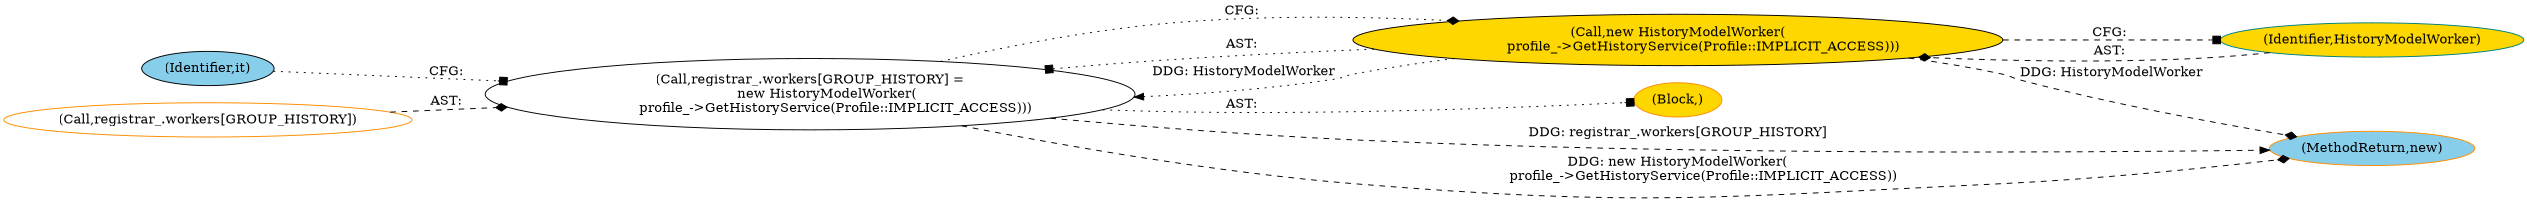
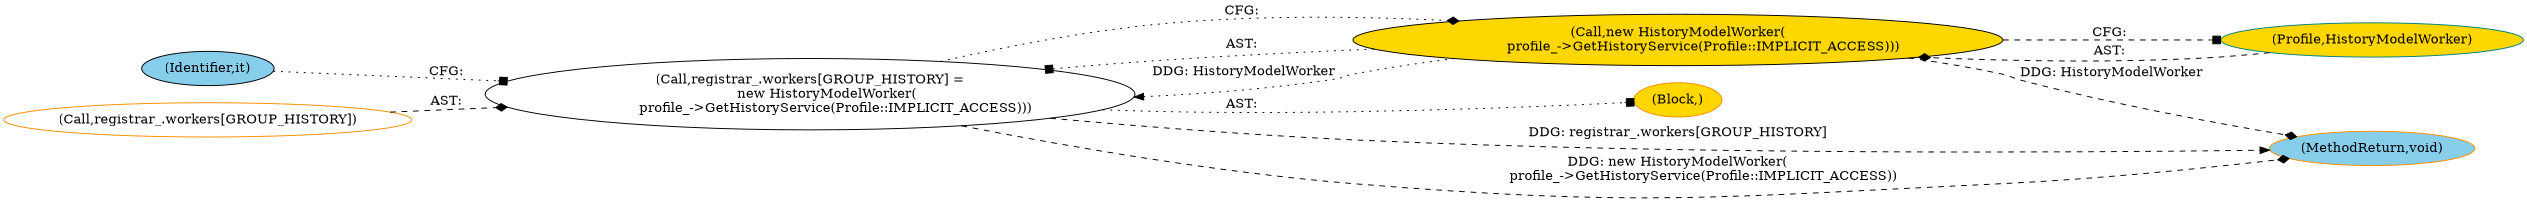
node "(Identifier,HistoryModelWorker)": label "(Identifier,HistoryModelWorker)" -> "(Profile,HistoryModelWorker)"
node "(MethodReturn,new)": label "(MethodReturn,new)" -> "(MethodReturn,void)"
